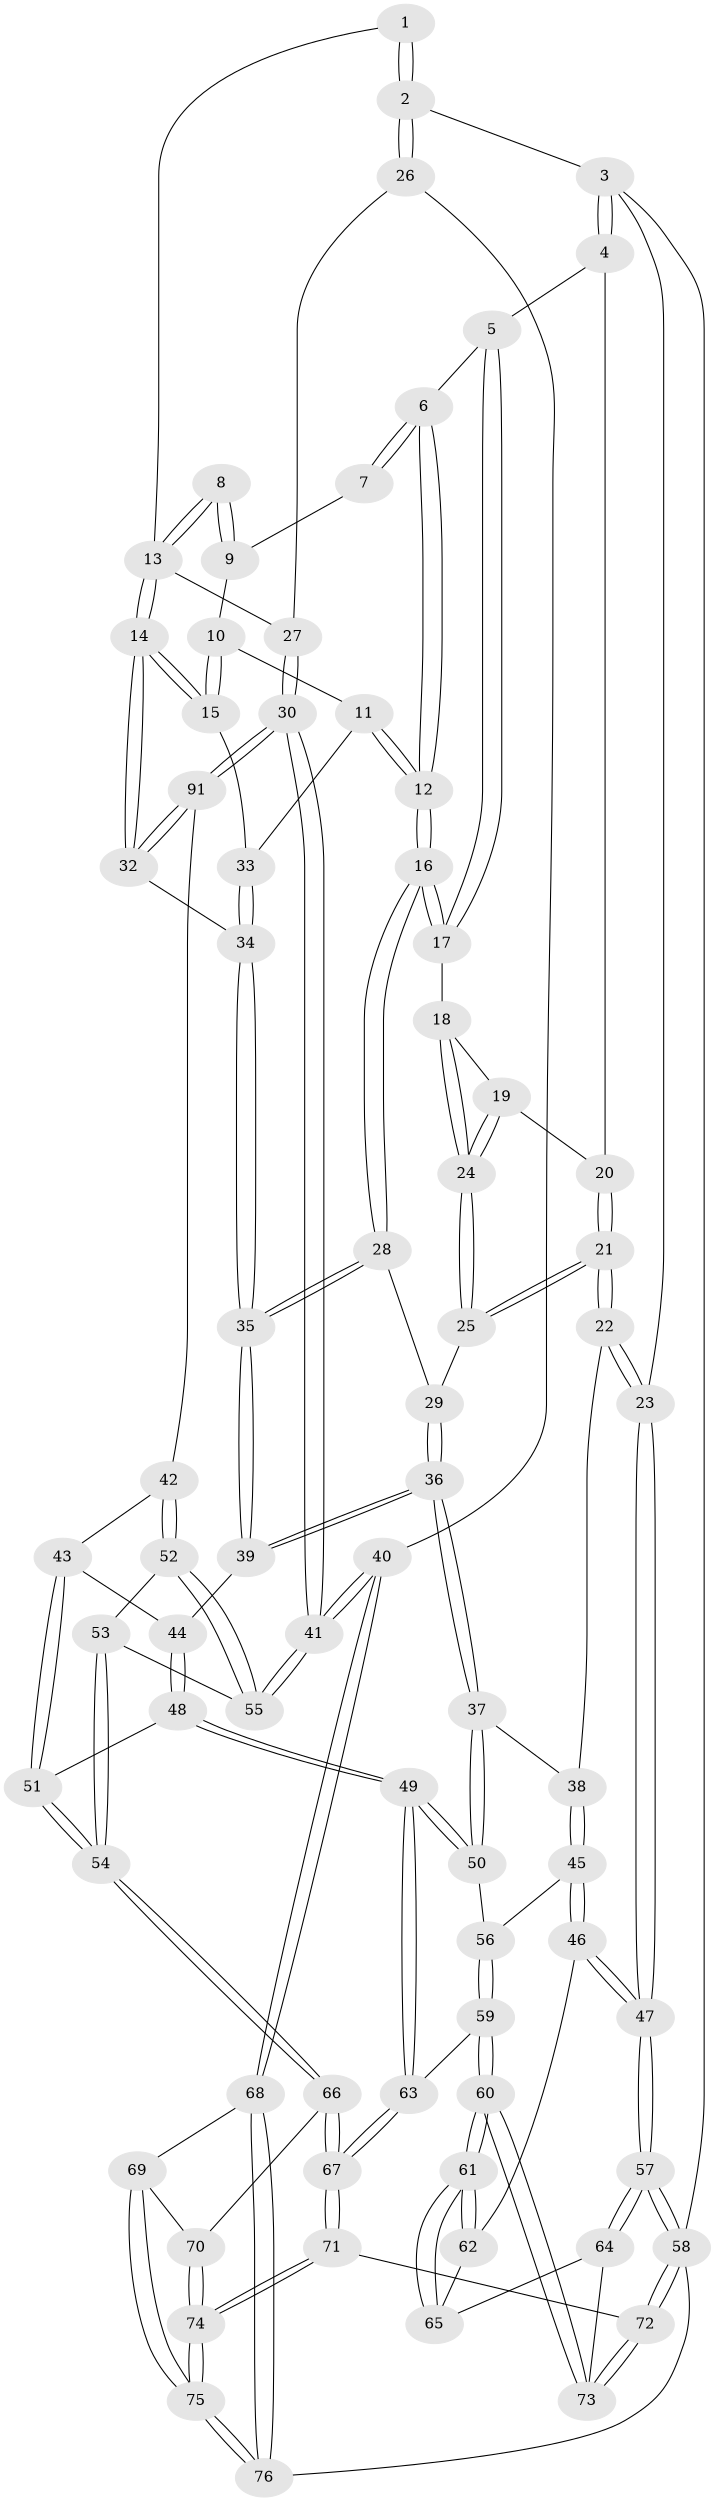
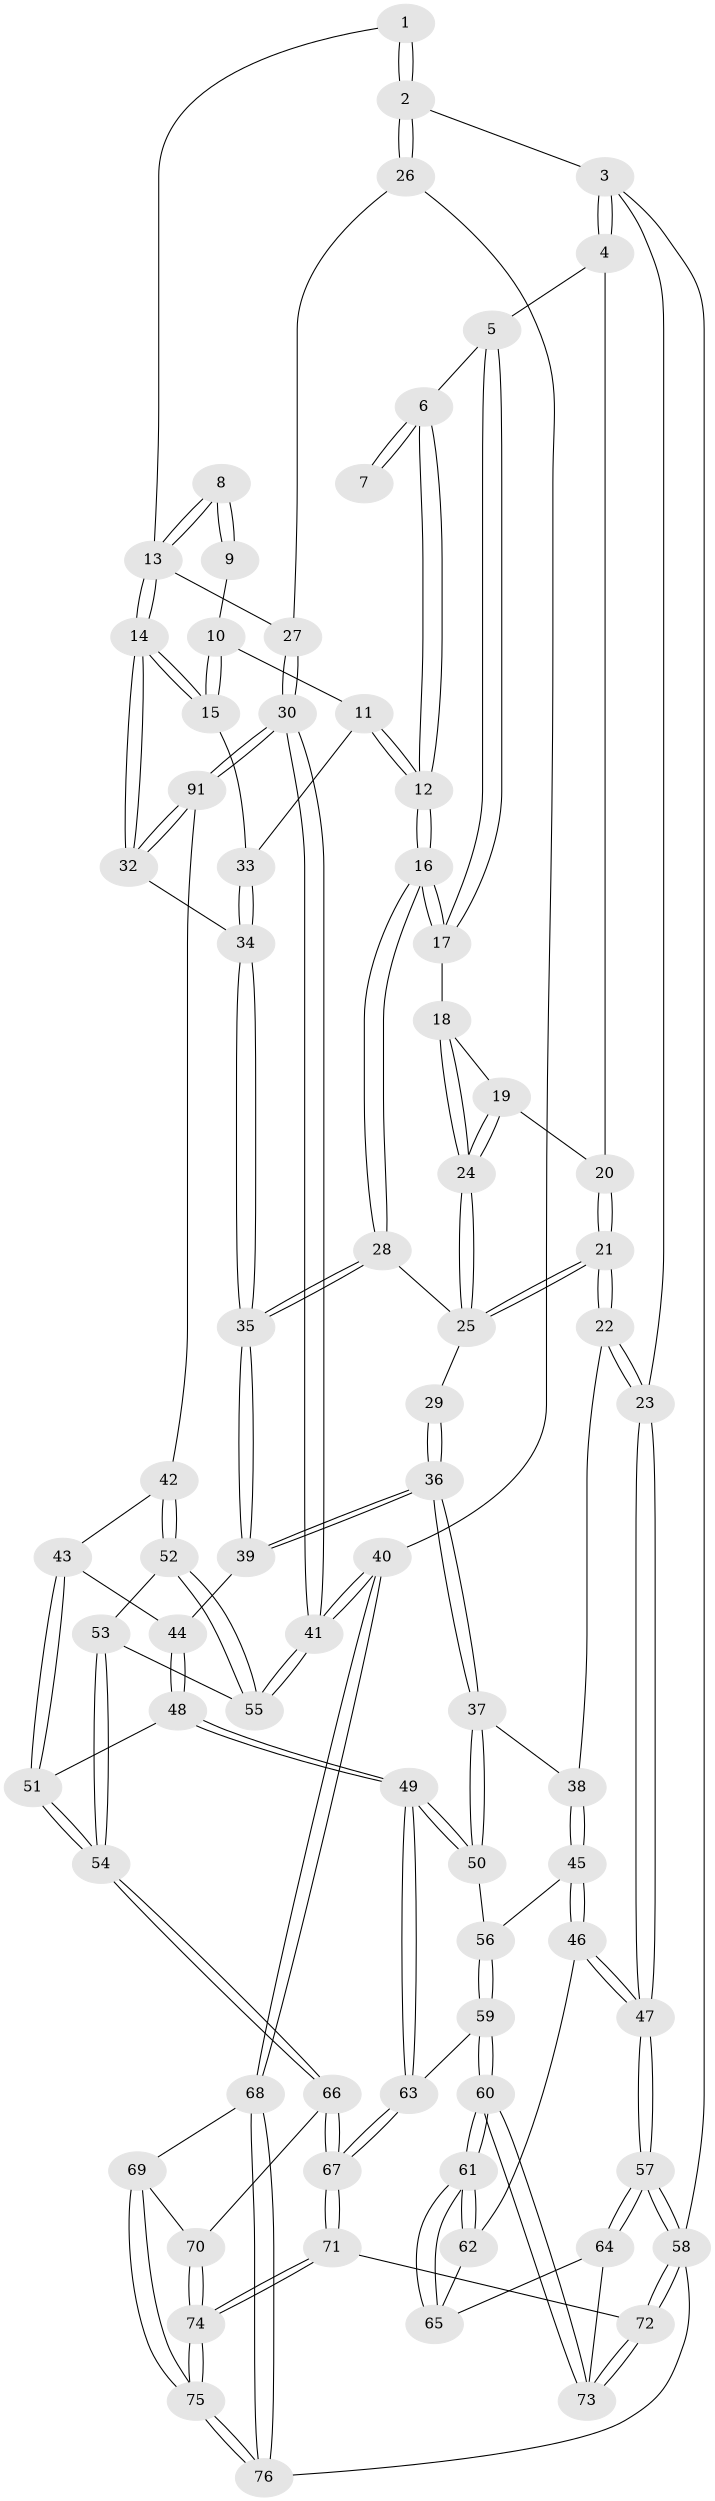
edge "7" -- "9": removed
edge "28" -- "29": now "28" -- "25"
